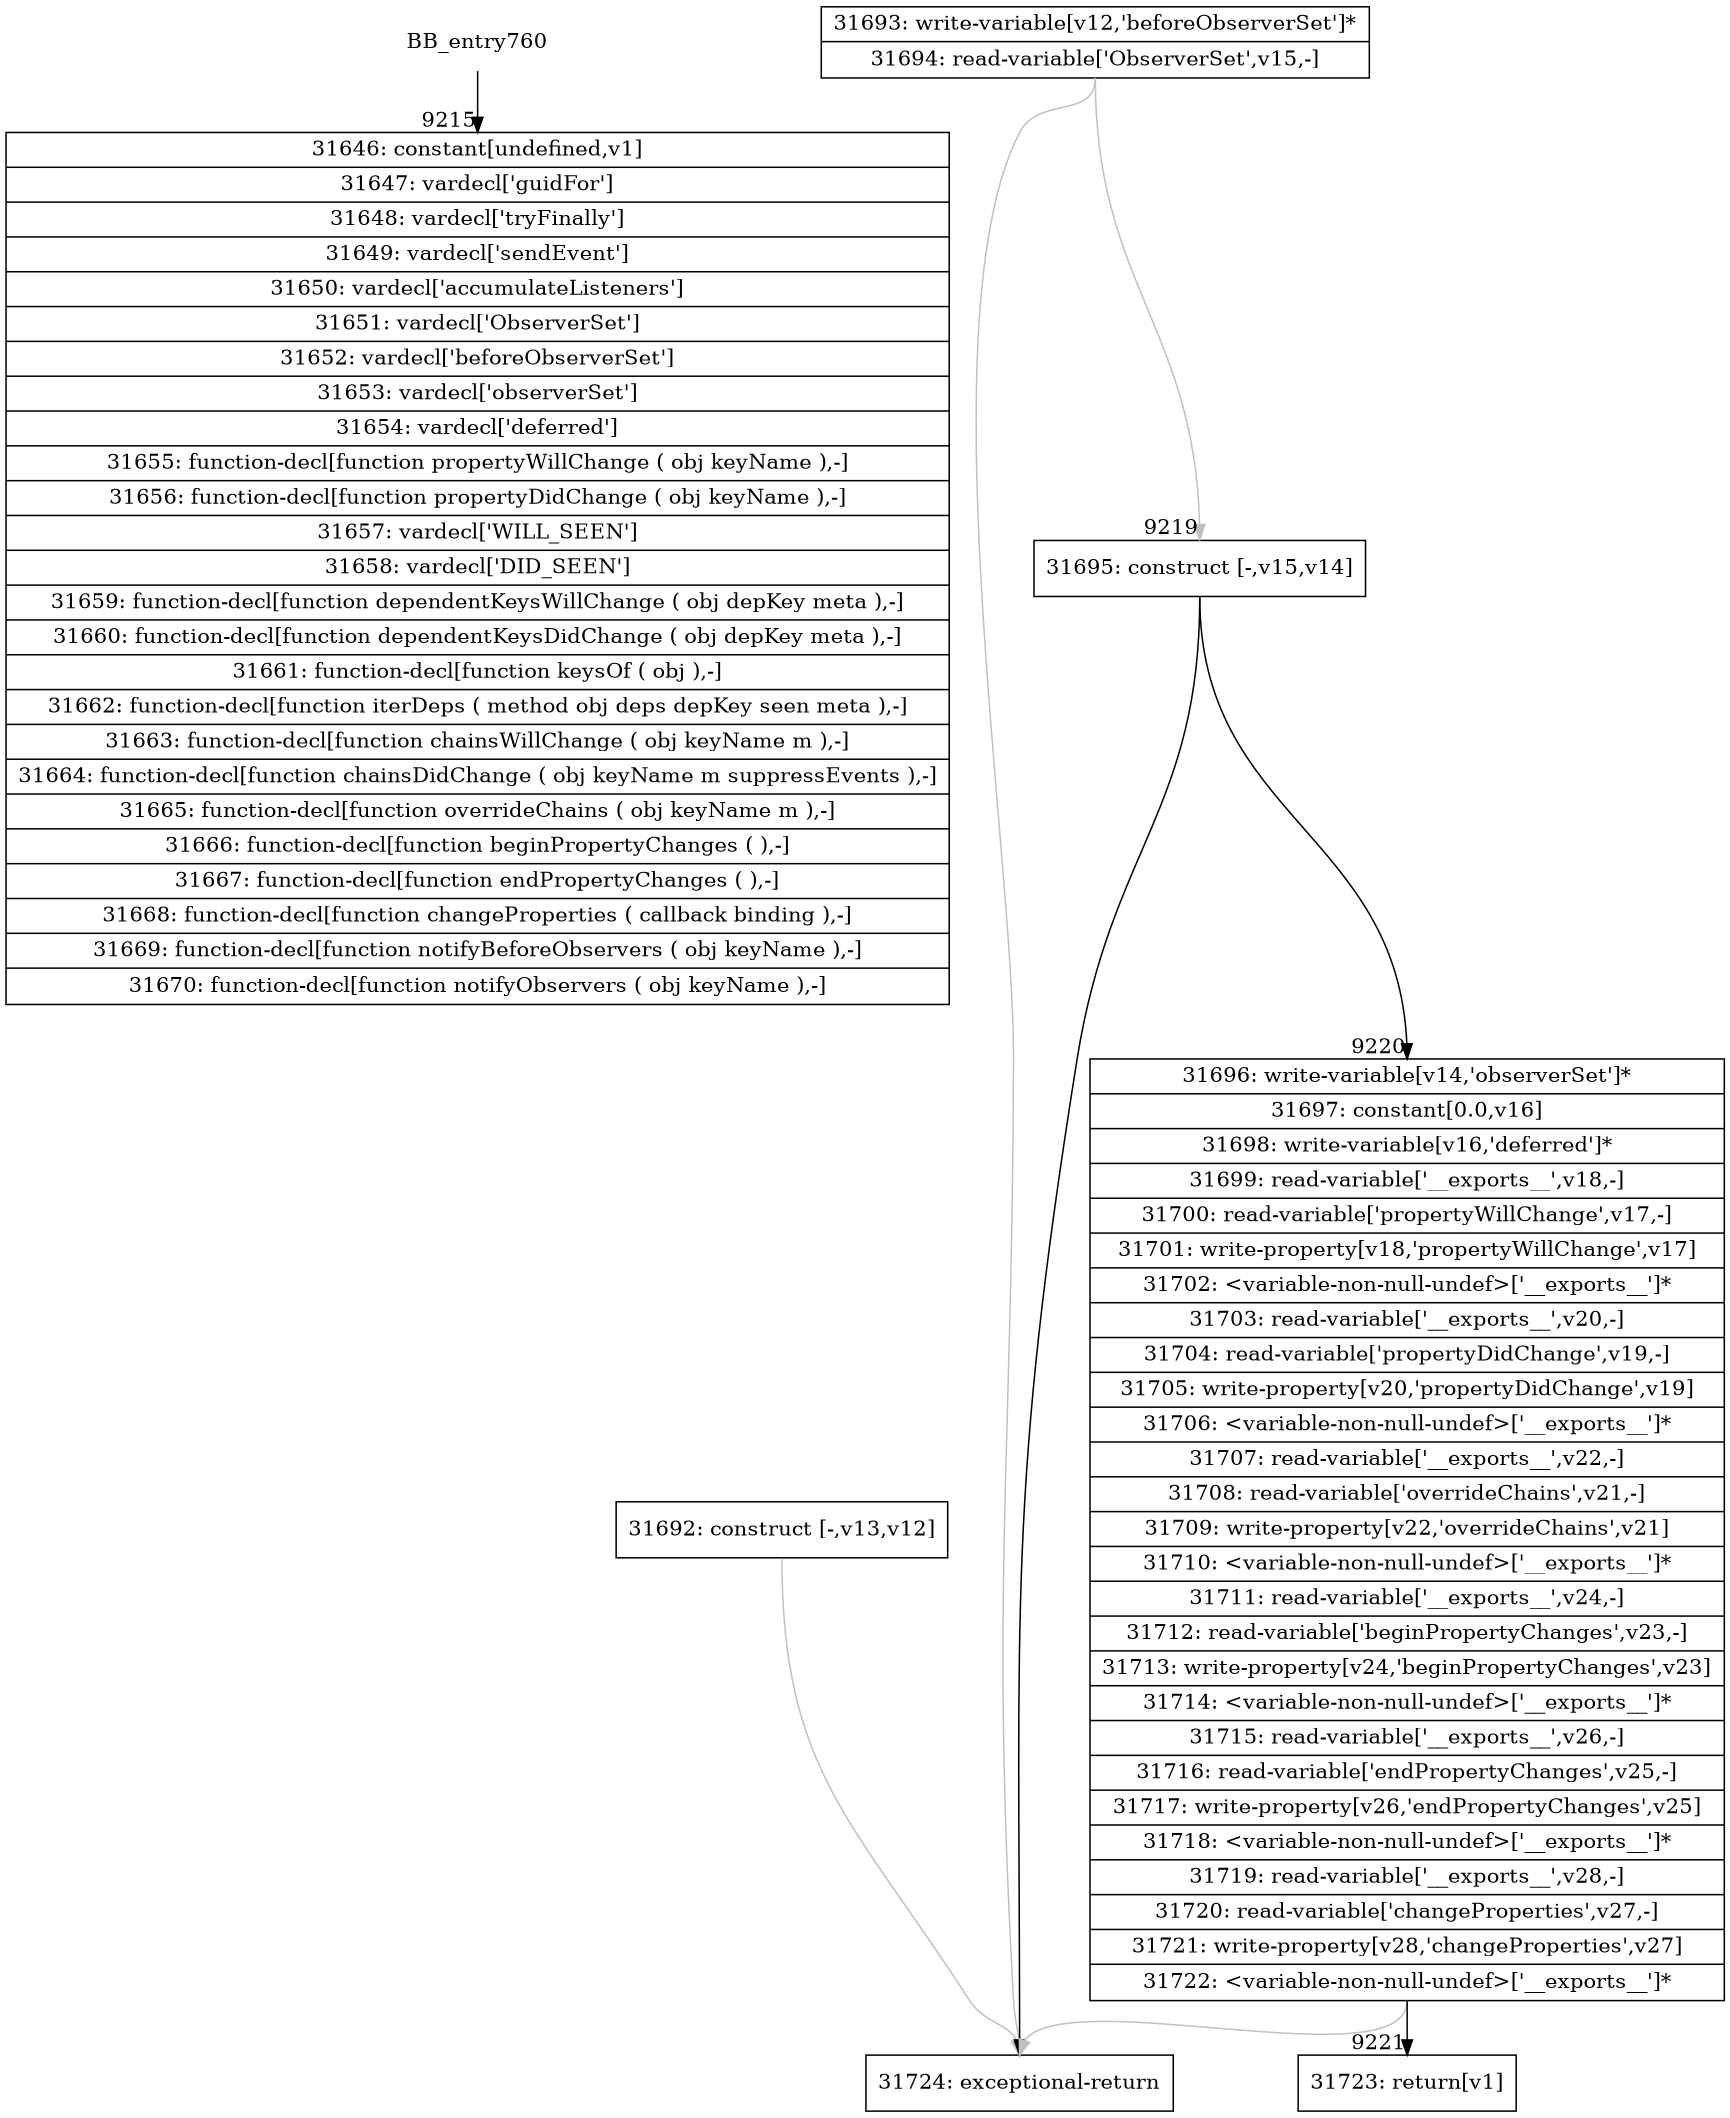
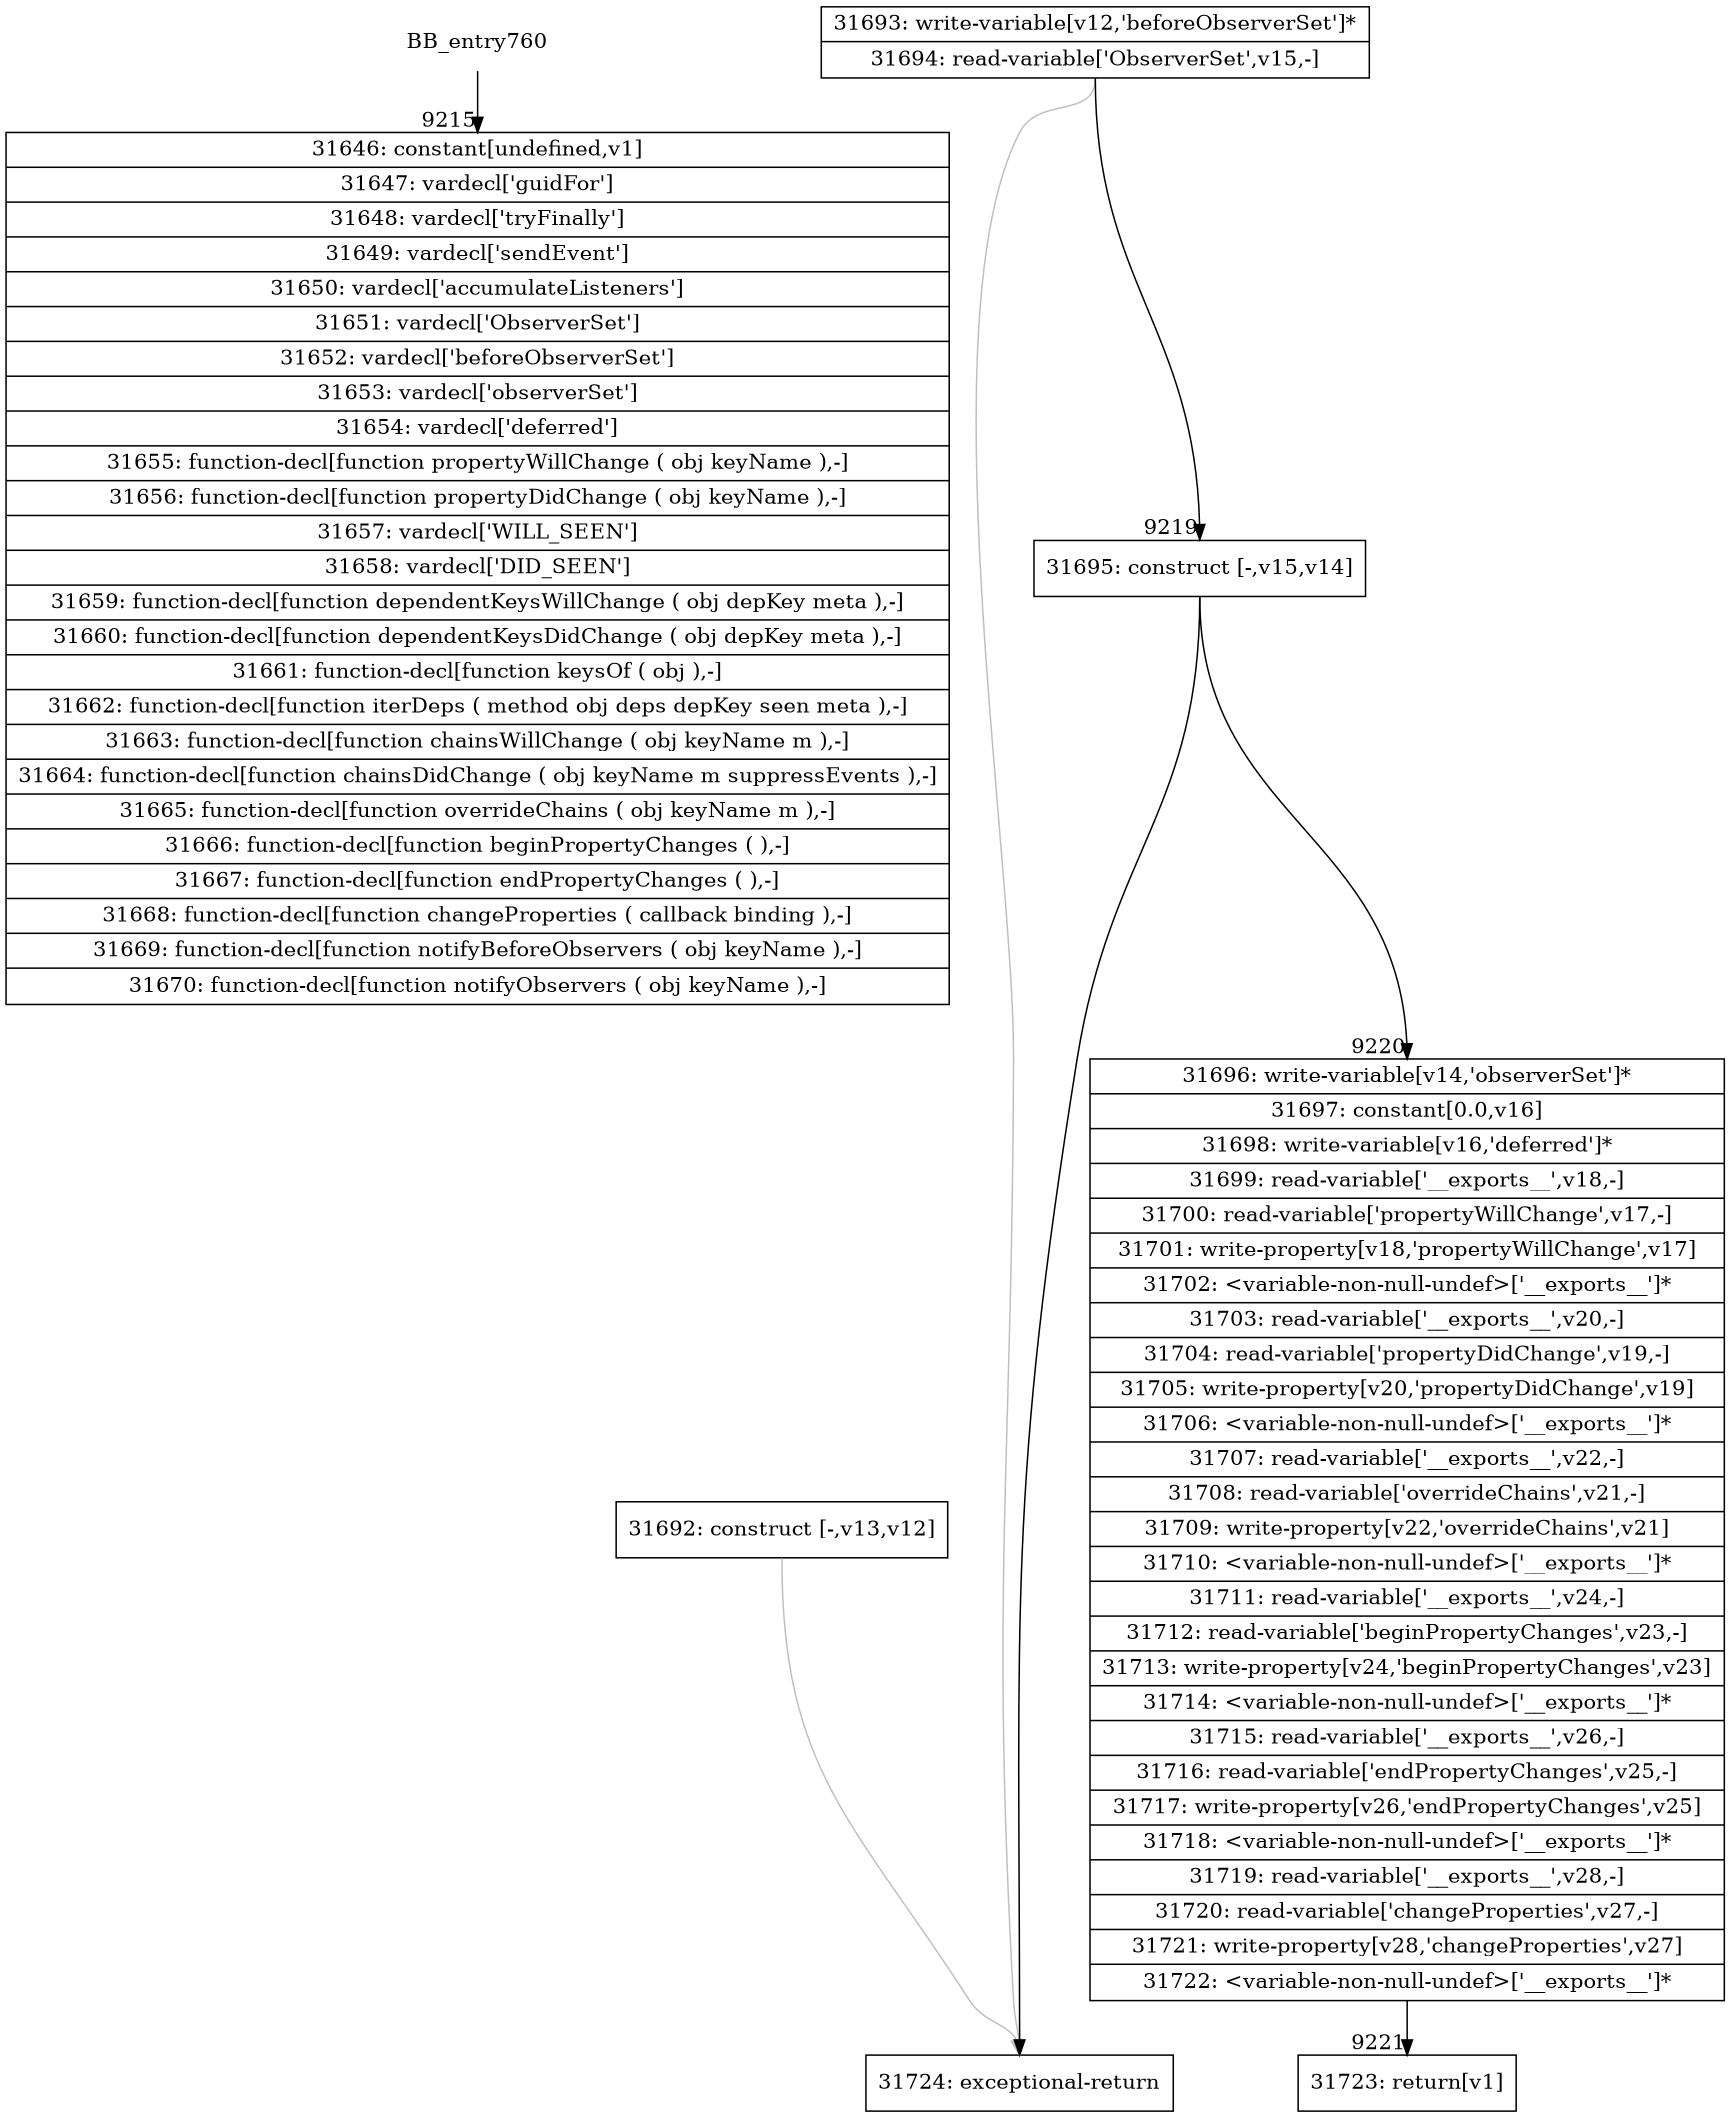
edge "31693: write-variable[v12,'beforeObserverSet']*" -> "31695: construct [-,v15,v14]": color gray -> black
edge "31696: write-variable[v14,'observerSet']*" -> "31724: exceptional-return": removed
